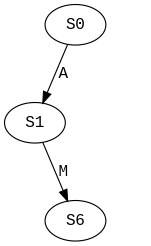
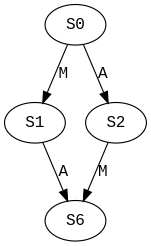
edge "S0" -> "S1": label "A" -> "M"
node "S2": added
edge "S1" -> "S6": label "M" -> "A"
